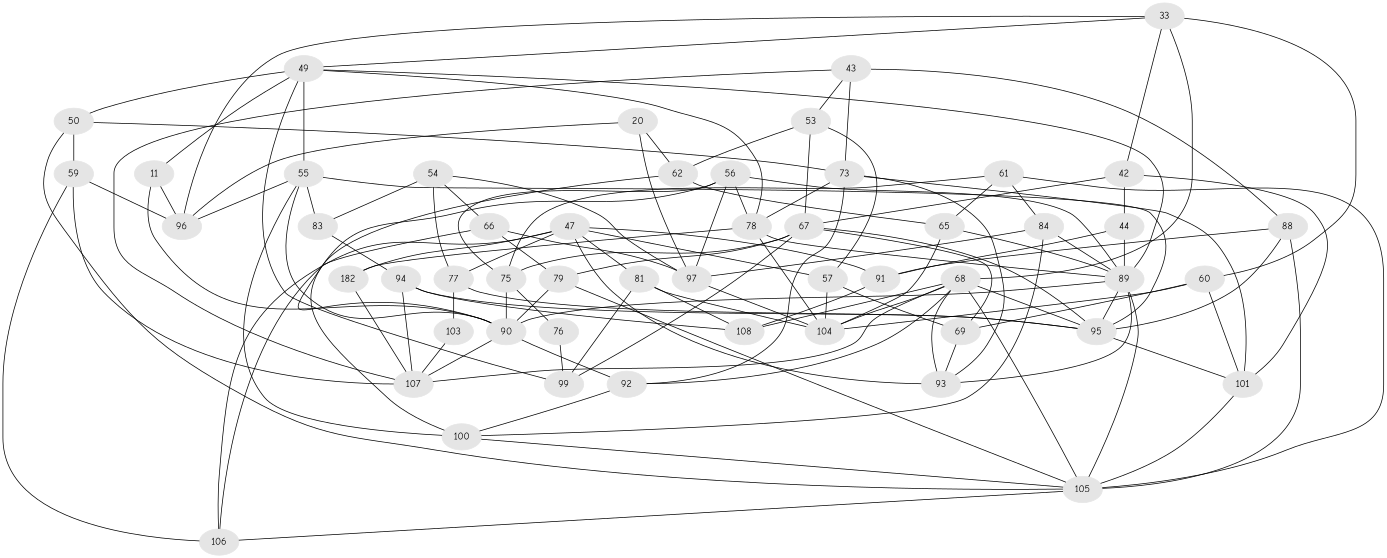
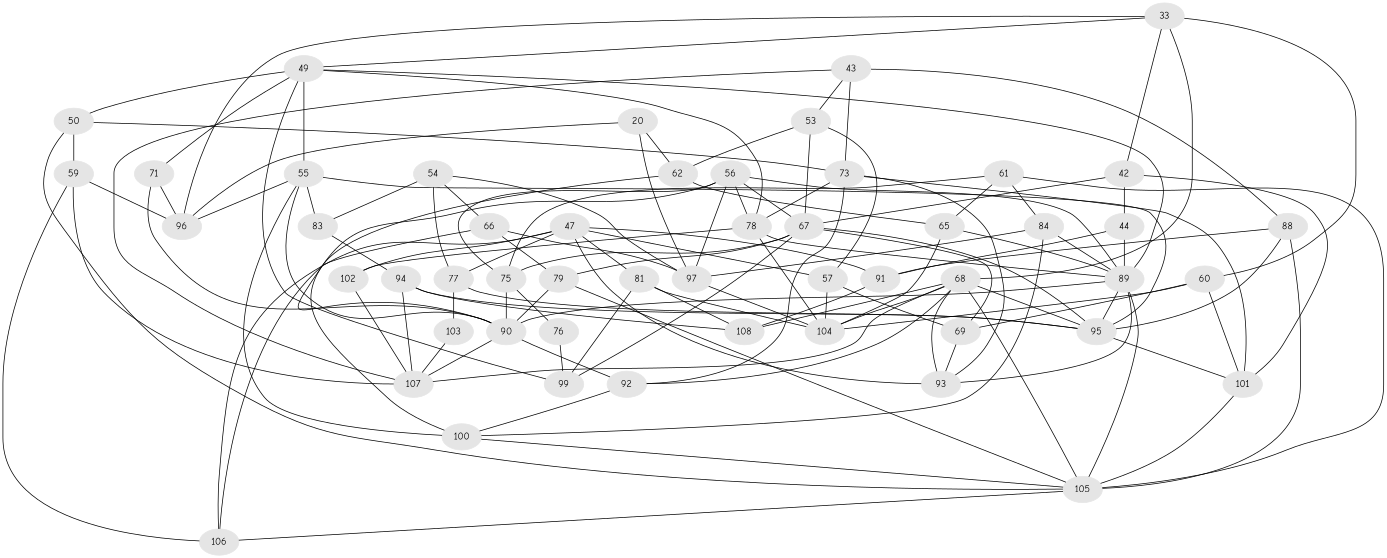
node "11": label "11" -> "71"
edge "56" -- "67": added
node "182": label "182" -> "102"
